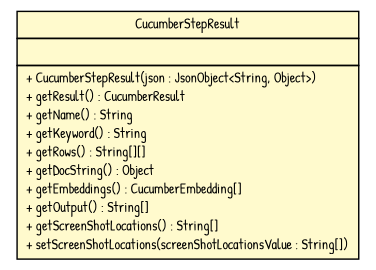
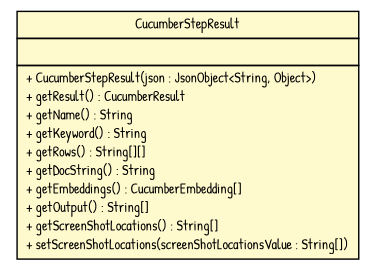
node "CucumberStepResult": text "+ getDocString() : Object" -> "+ getDocString() : String"
